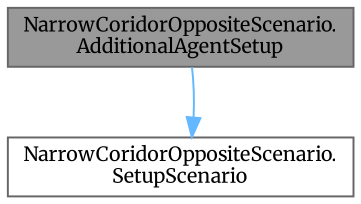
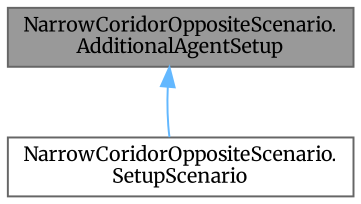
edge "NarrowCoridorOppositeScenario. AdditionalAgentSetup" -> "NarrowCoridorOppositeScenario. SetupScenario": reversed
